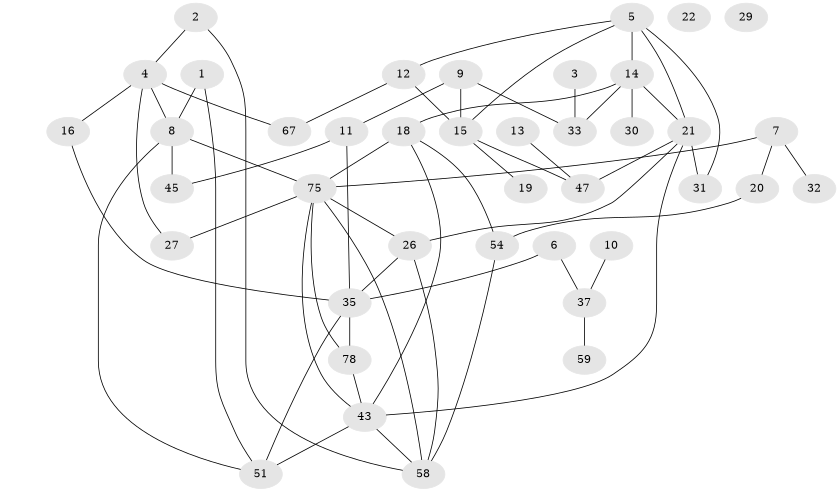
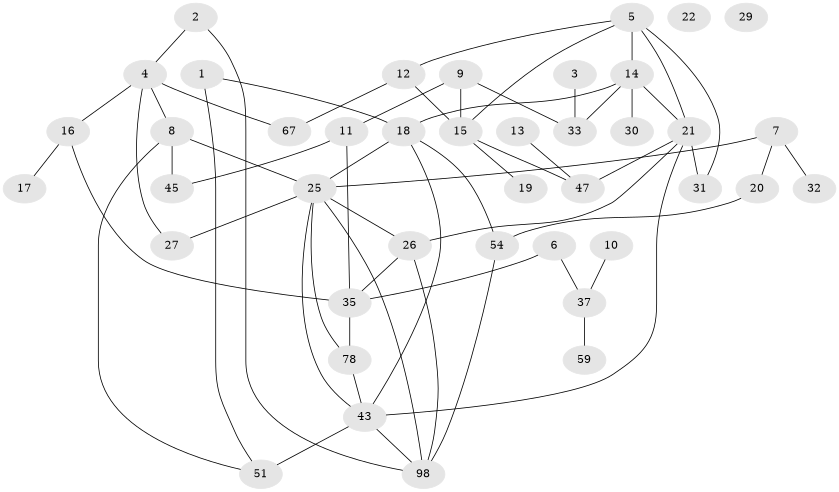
edge "1" -- "8": now "1" -- "18"
node "17": added
node "75": label "75" -> "25"
edge "35" -- "51": removed
node "58": label "58" -> "98"
